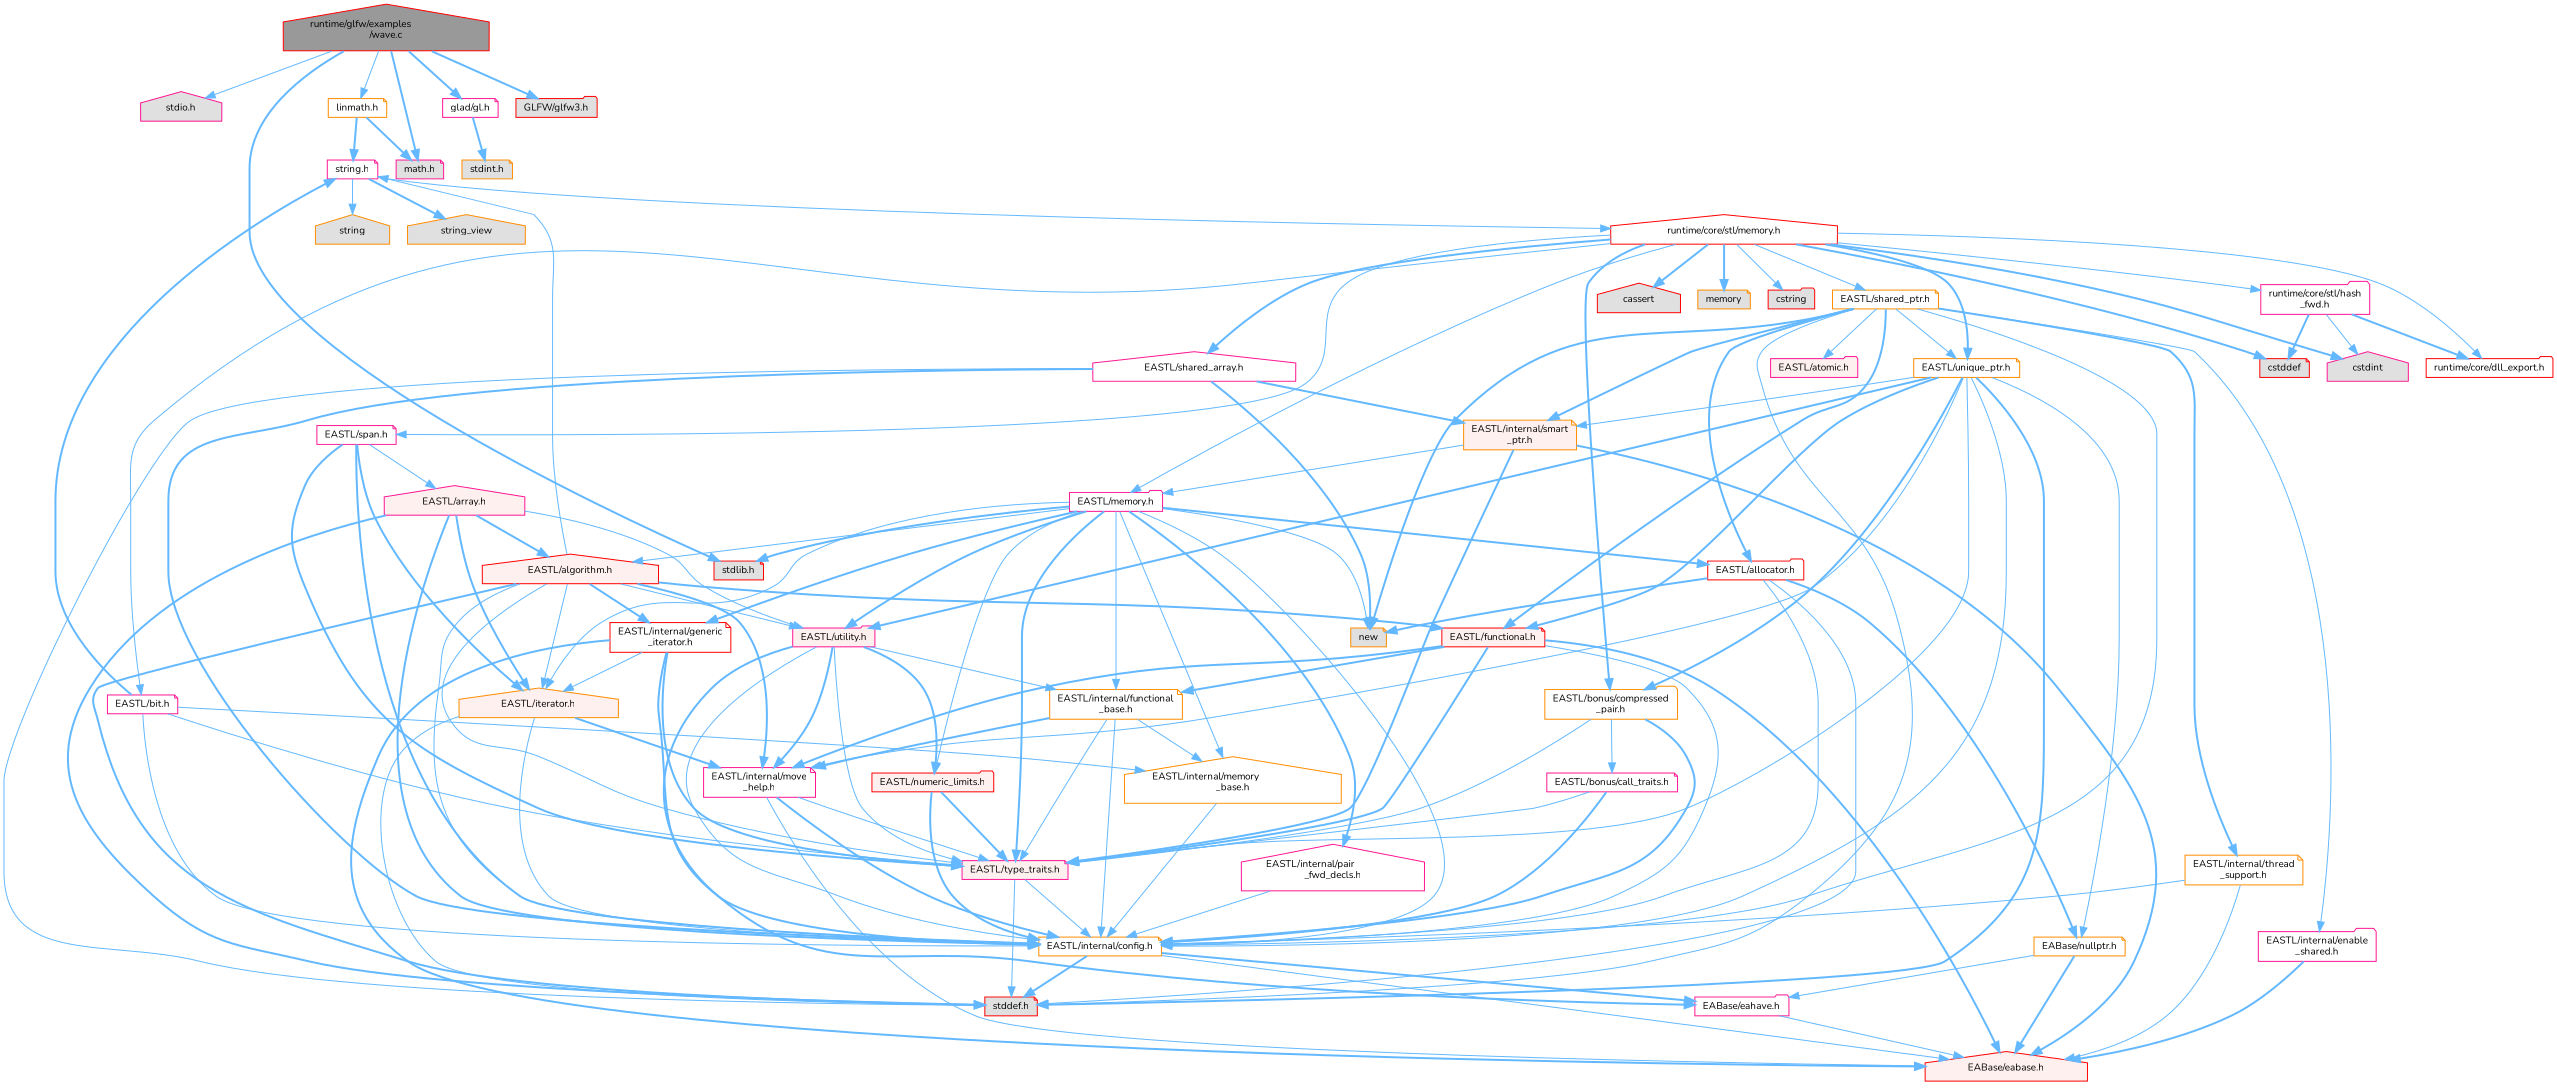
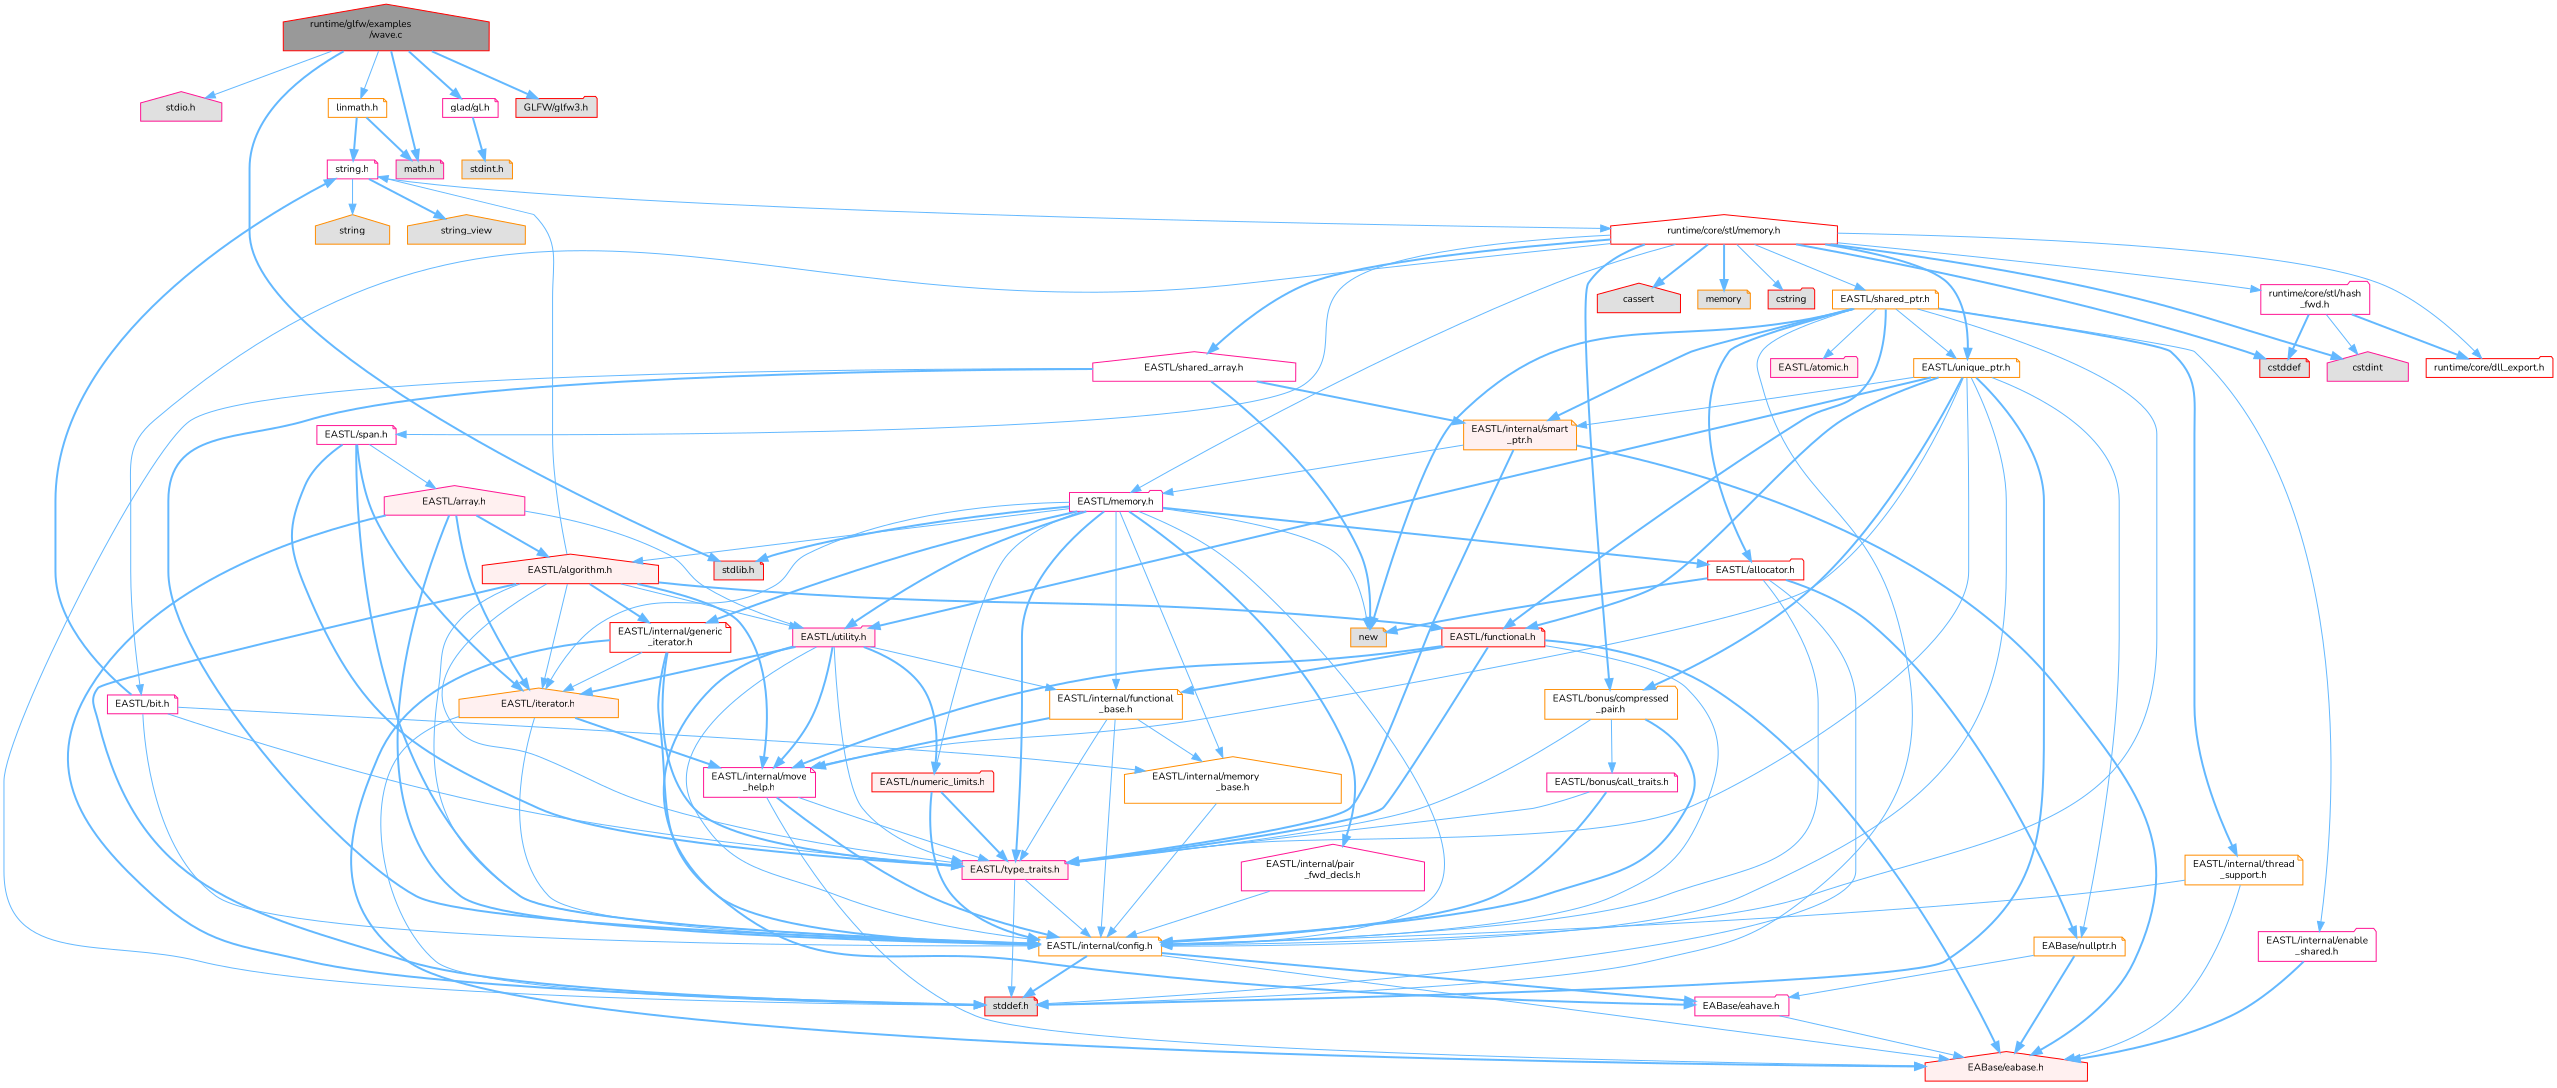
edge "EASTL/utility.h" -> "EASTL/iterator.h": added
